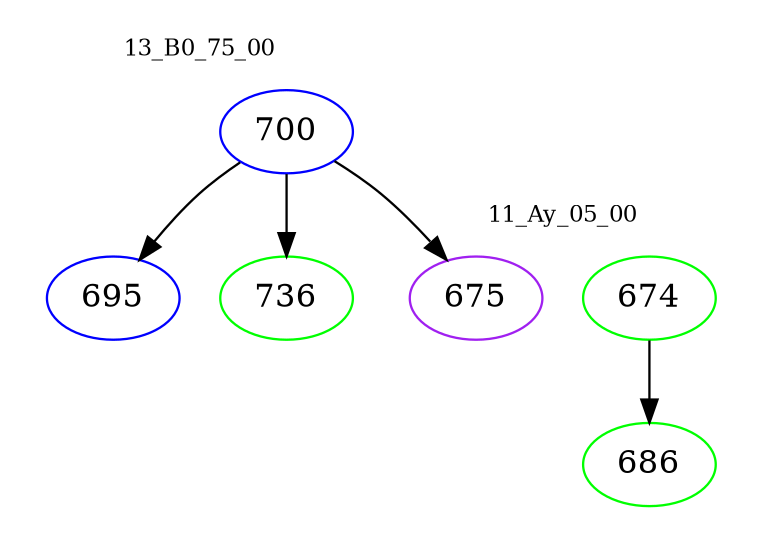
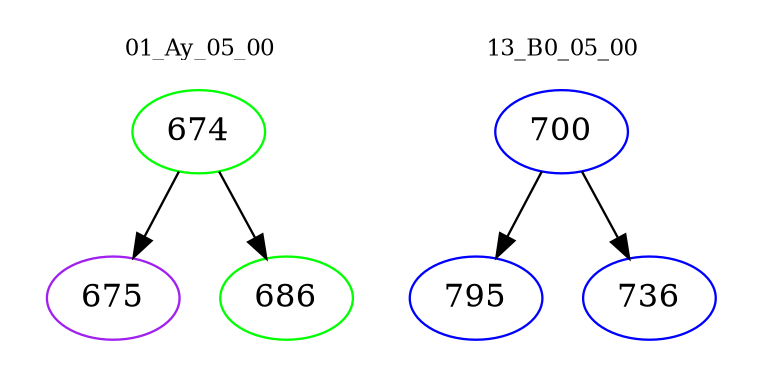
cluster "13_B0_75_00": label "13_B0_75_00" -> "13_B0_05_00"
cluster "11_Ay_05_00": label "11_Ay_05_00" -> "01_Ay_05_00"
edge "700" -> "675": now "674" -> "675"
node "695": label "695" -> "795"
node "736": color green -> blue
